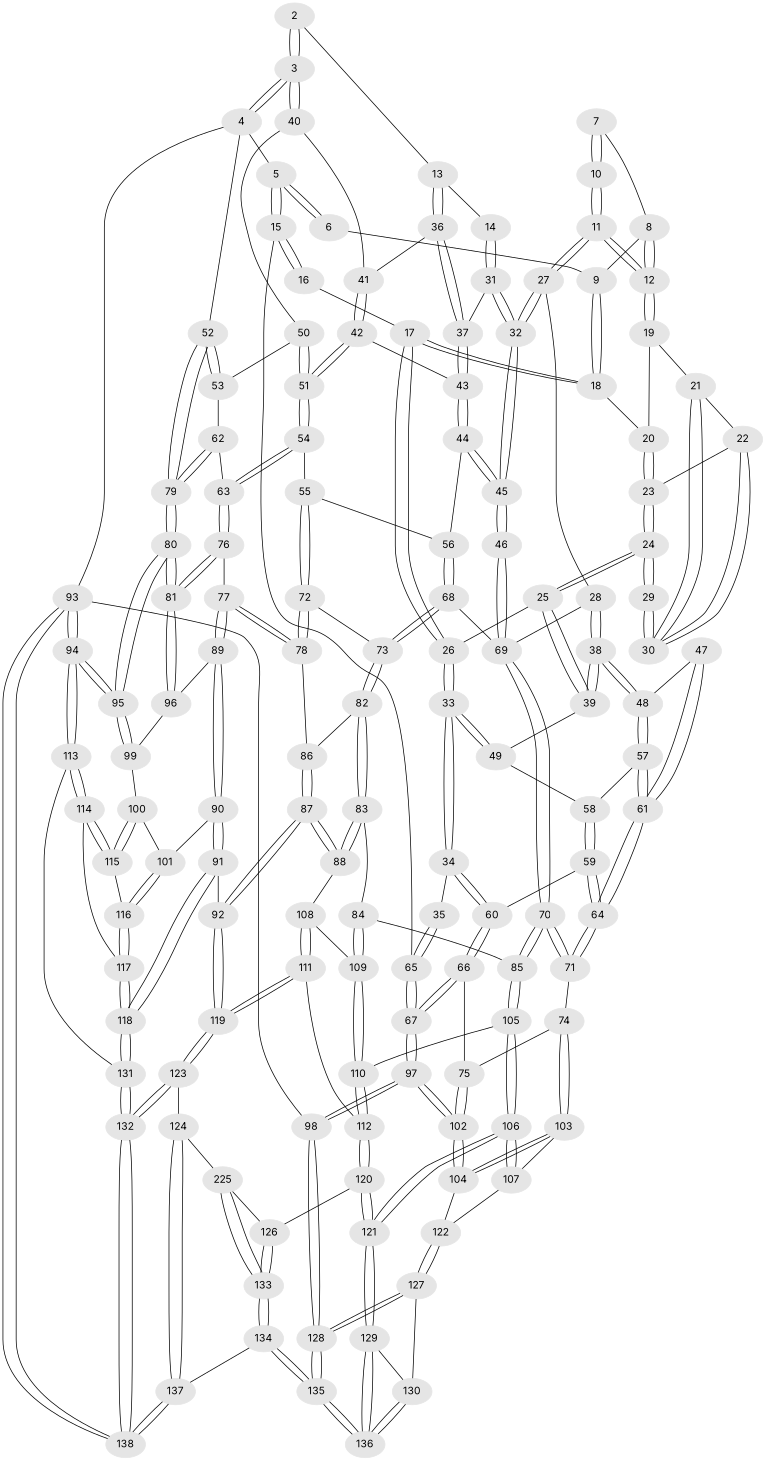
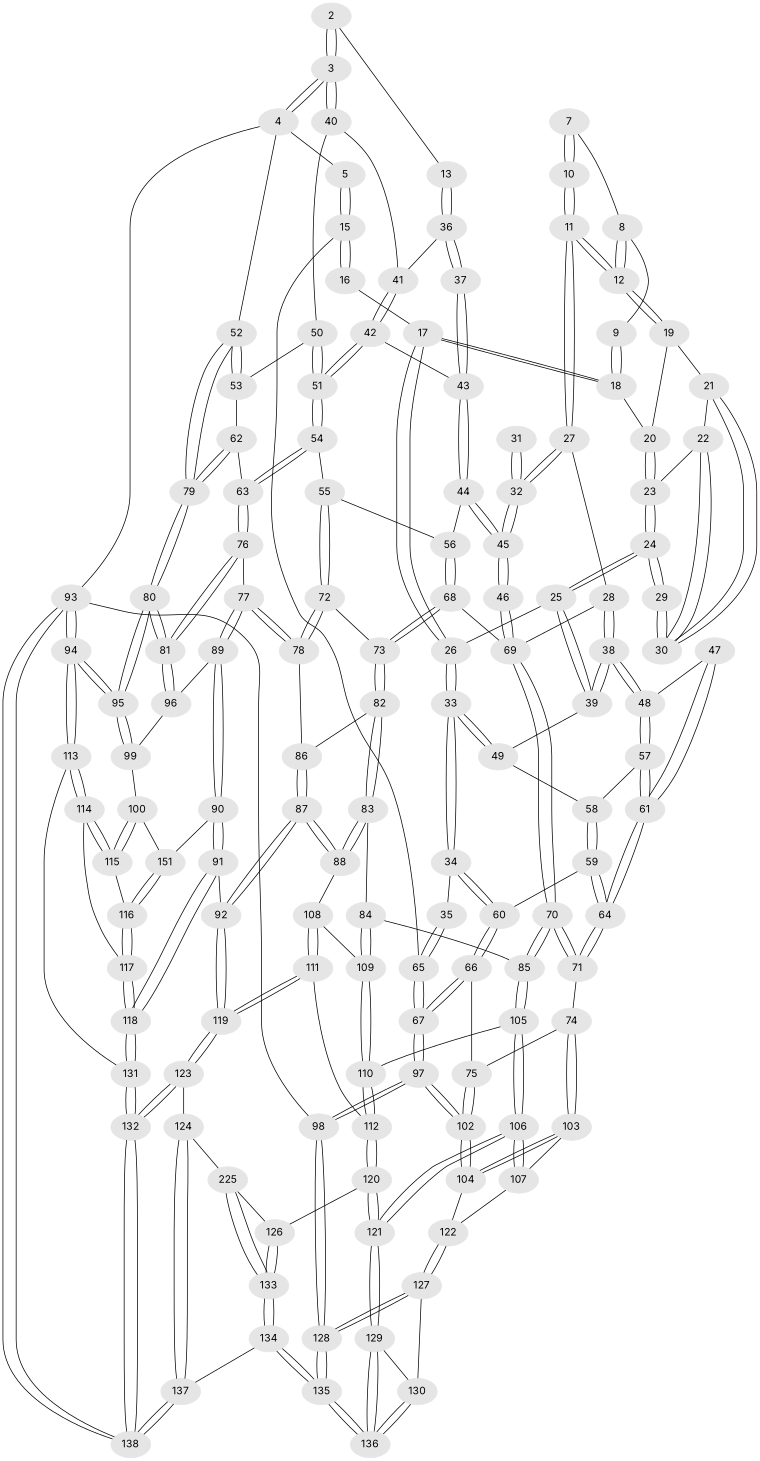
node "6": removed
node "14": removed
edge "31" -- "37": removed
node "101": label "101" -> "151"
